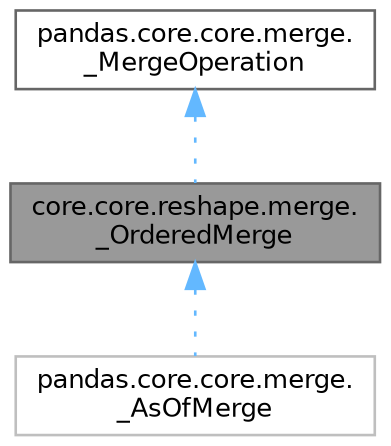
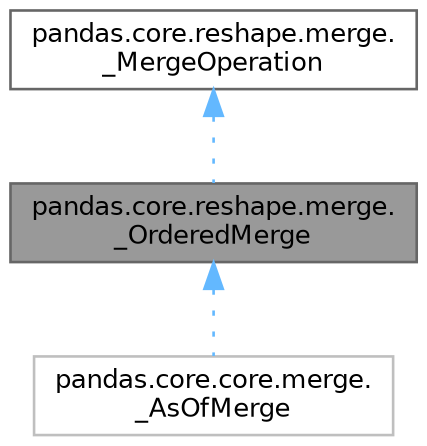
node "pandas.core.core.merge. _MergeOperation": label "pandas.core.core.merge. _MergeOperation" -> "pandas.core.reshape.merge. _MergeOperation"
node "core.core.reshape.merge. _OrderedMerge": label "core.core.reshape.merge. _OrderedMerge" -> "pandas.core.reshape.merge. _OrderedMerge"
